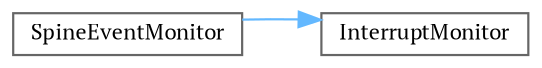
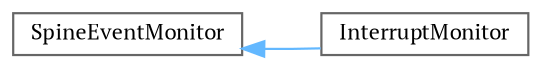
edge "SpineEventMonitor" -> "InterruptMonitor": reversed
